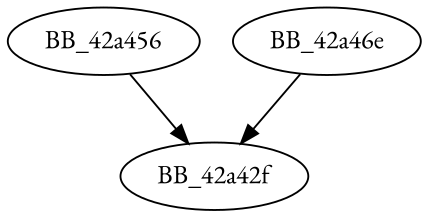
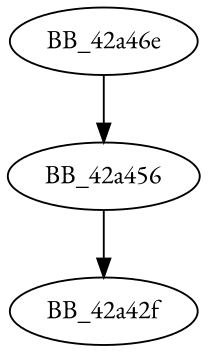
edge "BB_42a46e" -> "BB_42a42f": now "BB_42a46e" -> "BB_42a456"
